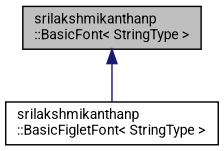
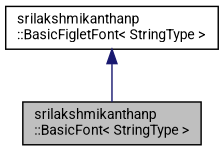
edge "srilakshmikanthanp ::BasicFigletFont< StringType >" -> "srilakshmikanthanp ::BasicFont< StringType >": reversed
